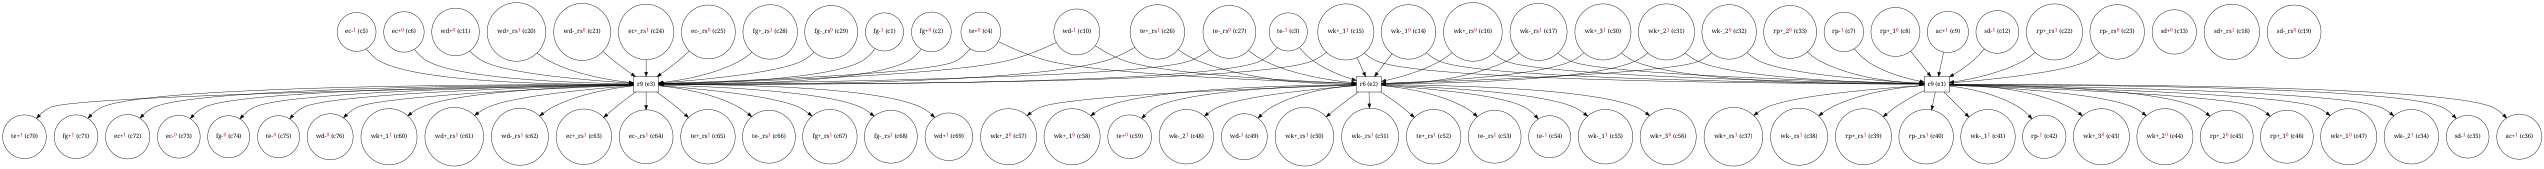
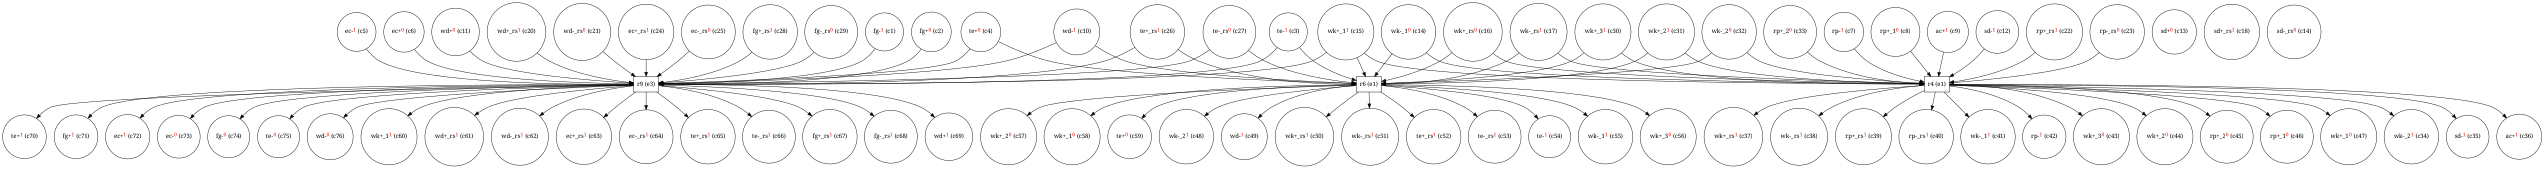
node "sd-_rs": text "(c19)" -> "(c14)"
node "r6 (e2)": label "r6 (e2)" -> "r6 (e1)"
node "r9 (e1)": label "r9 (e1)" -> "r4 (e1)"
